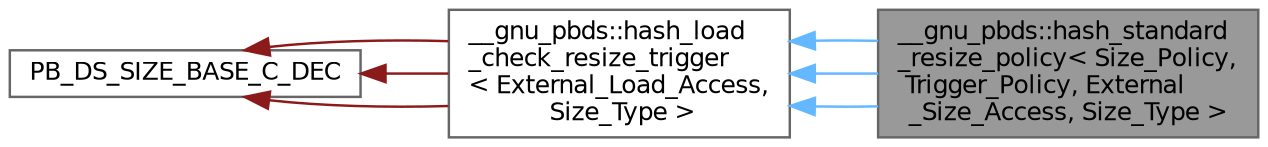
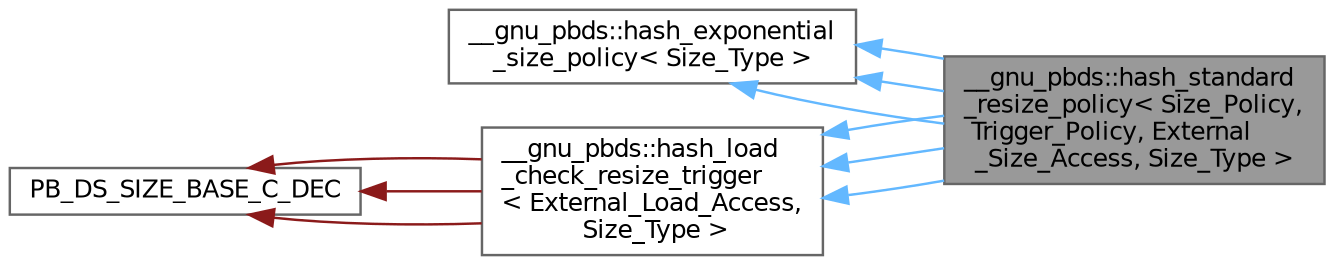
node "__gnu_pbds::hash_exponential _size_policy< Size_Type >": added
